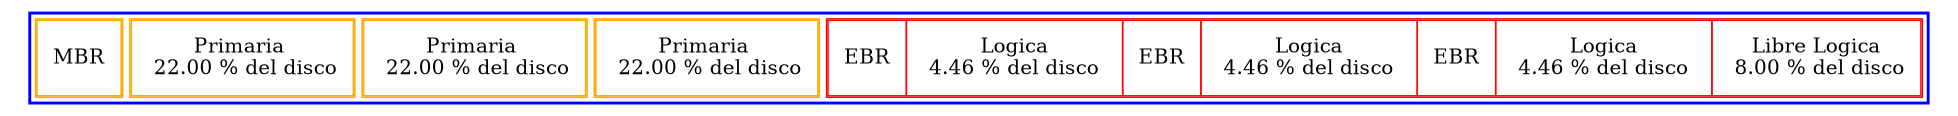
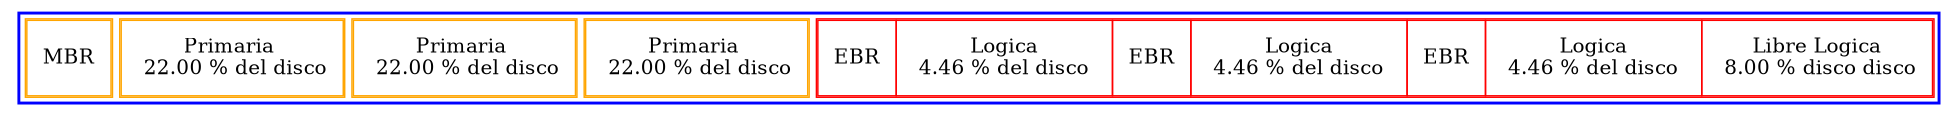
node "MBR": text "8.00 % del disco" -> "8.00 % disco disco"
